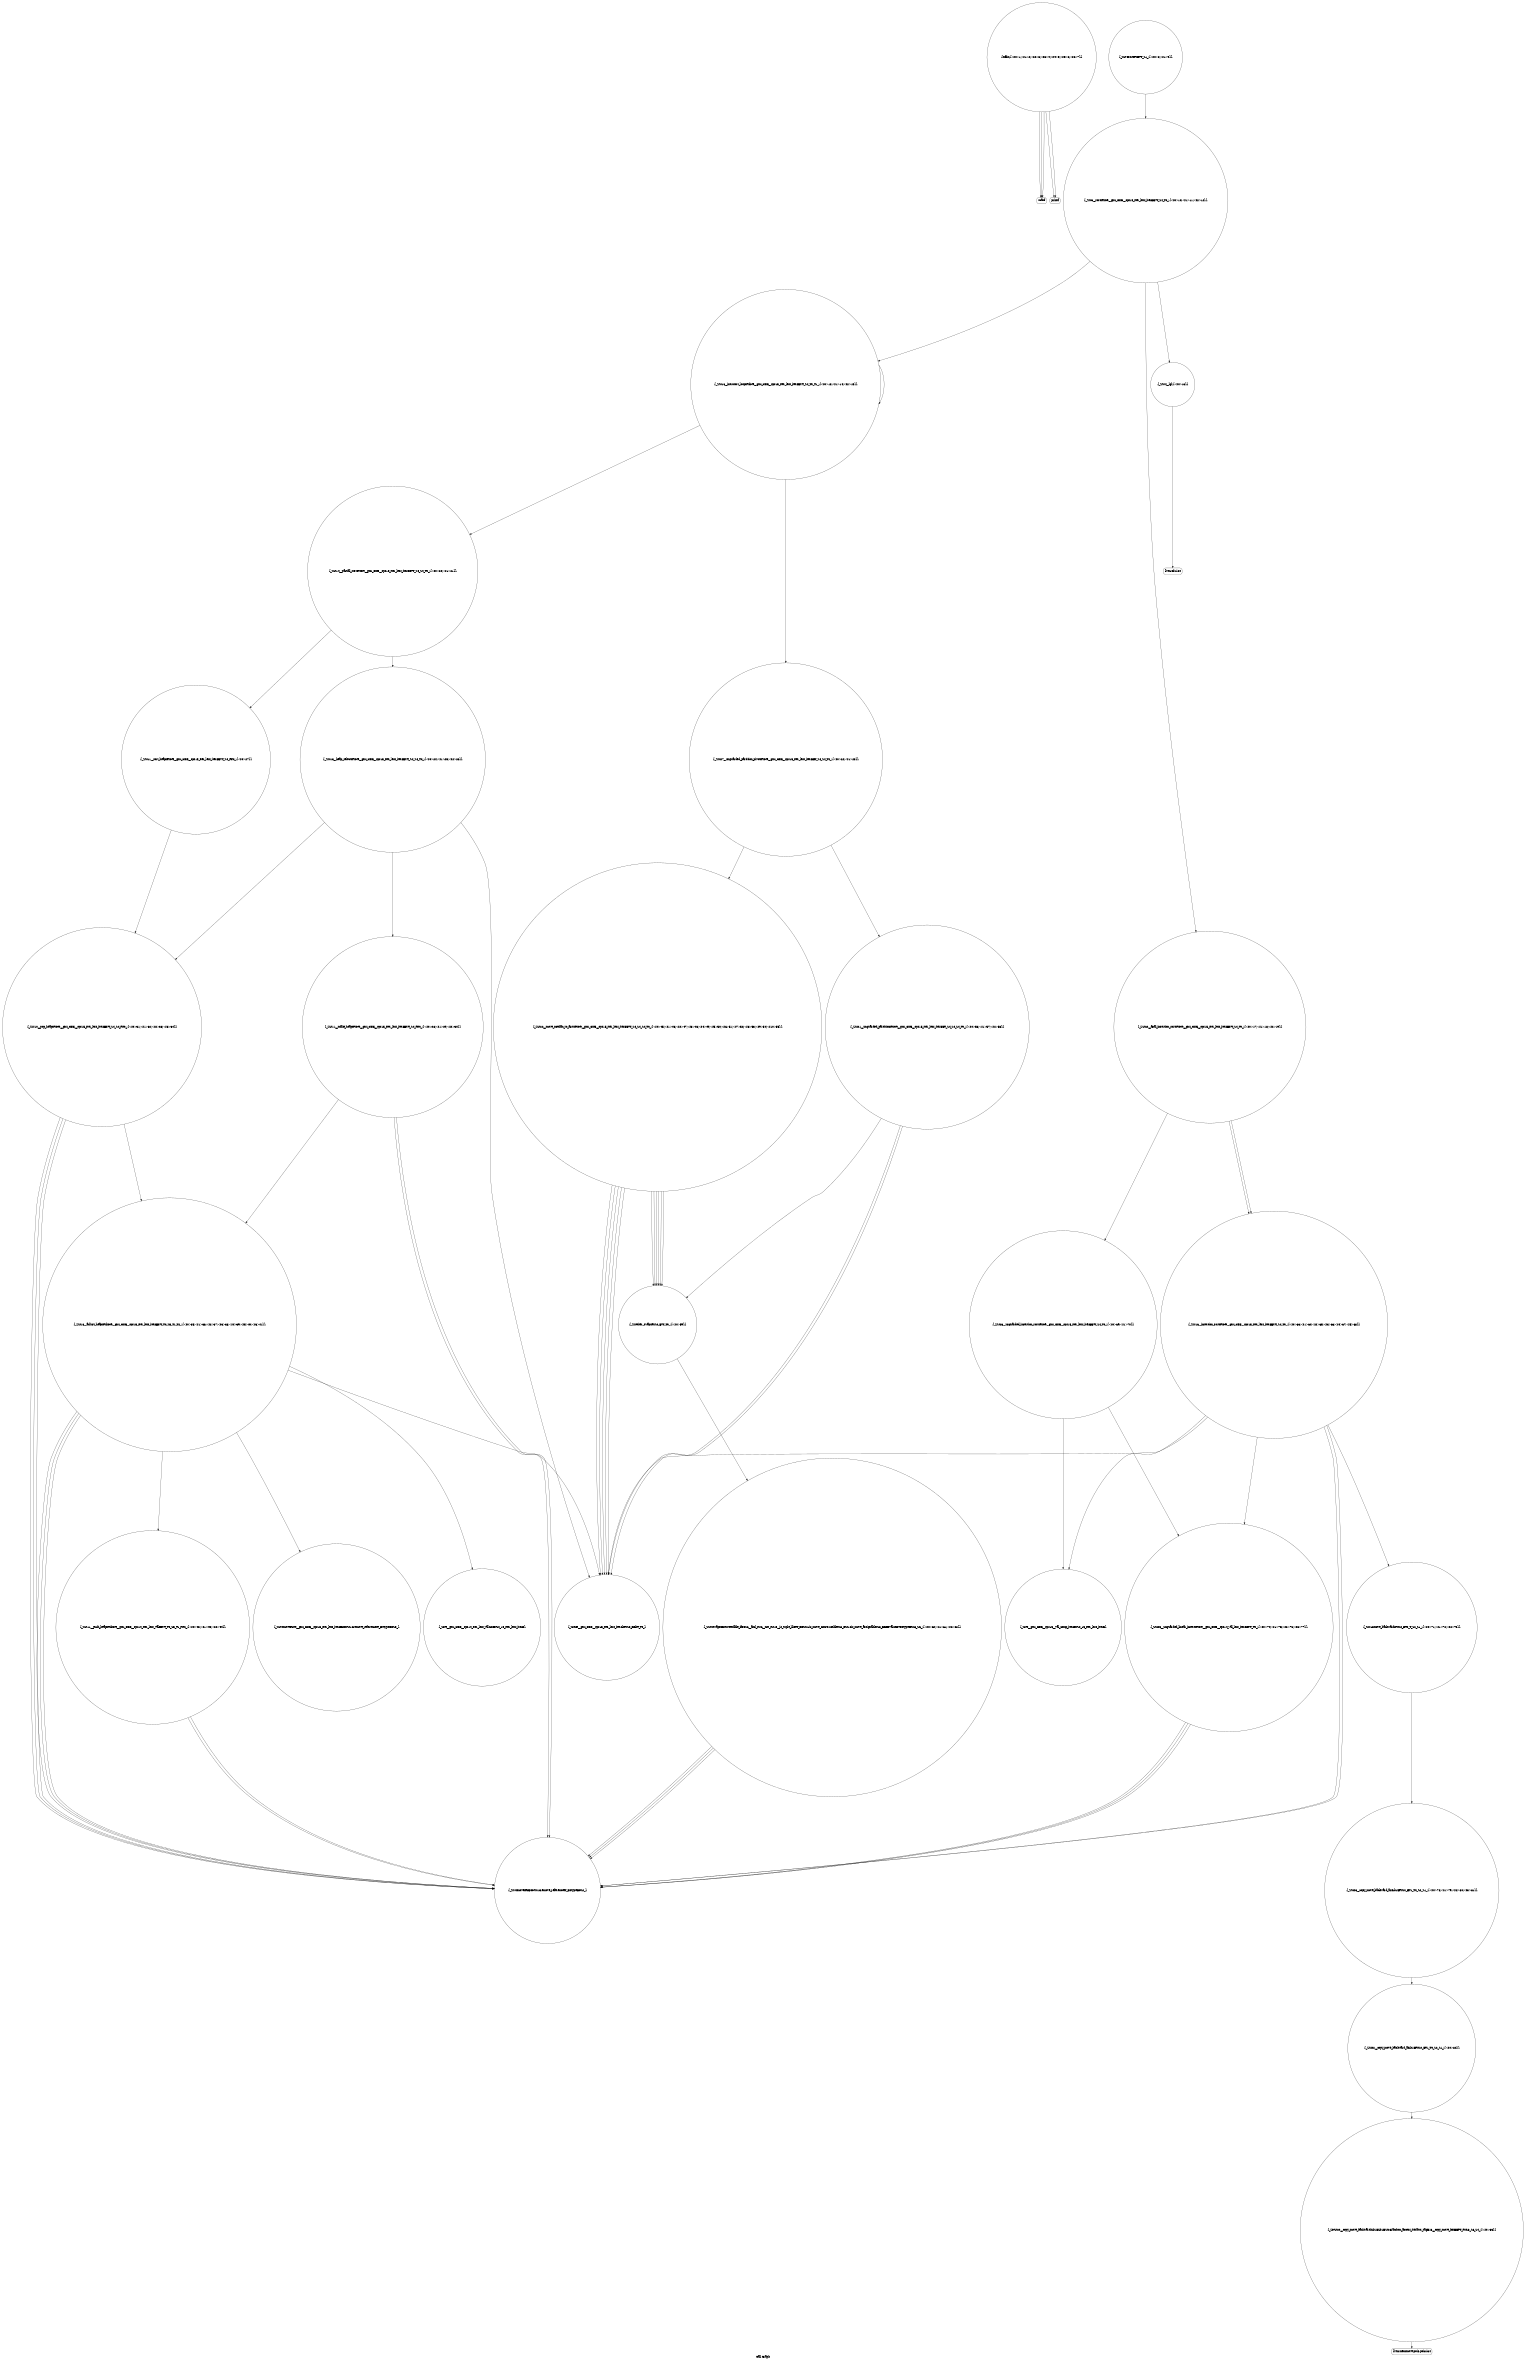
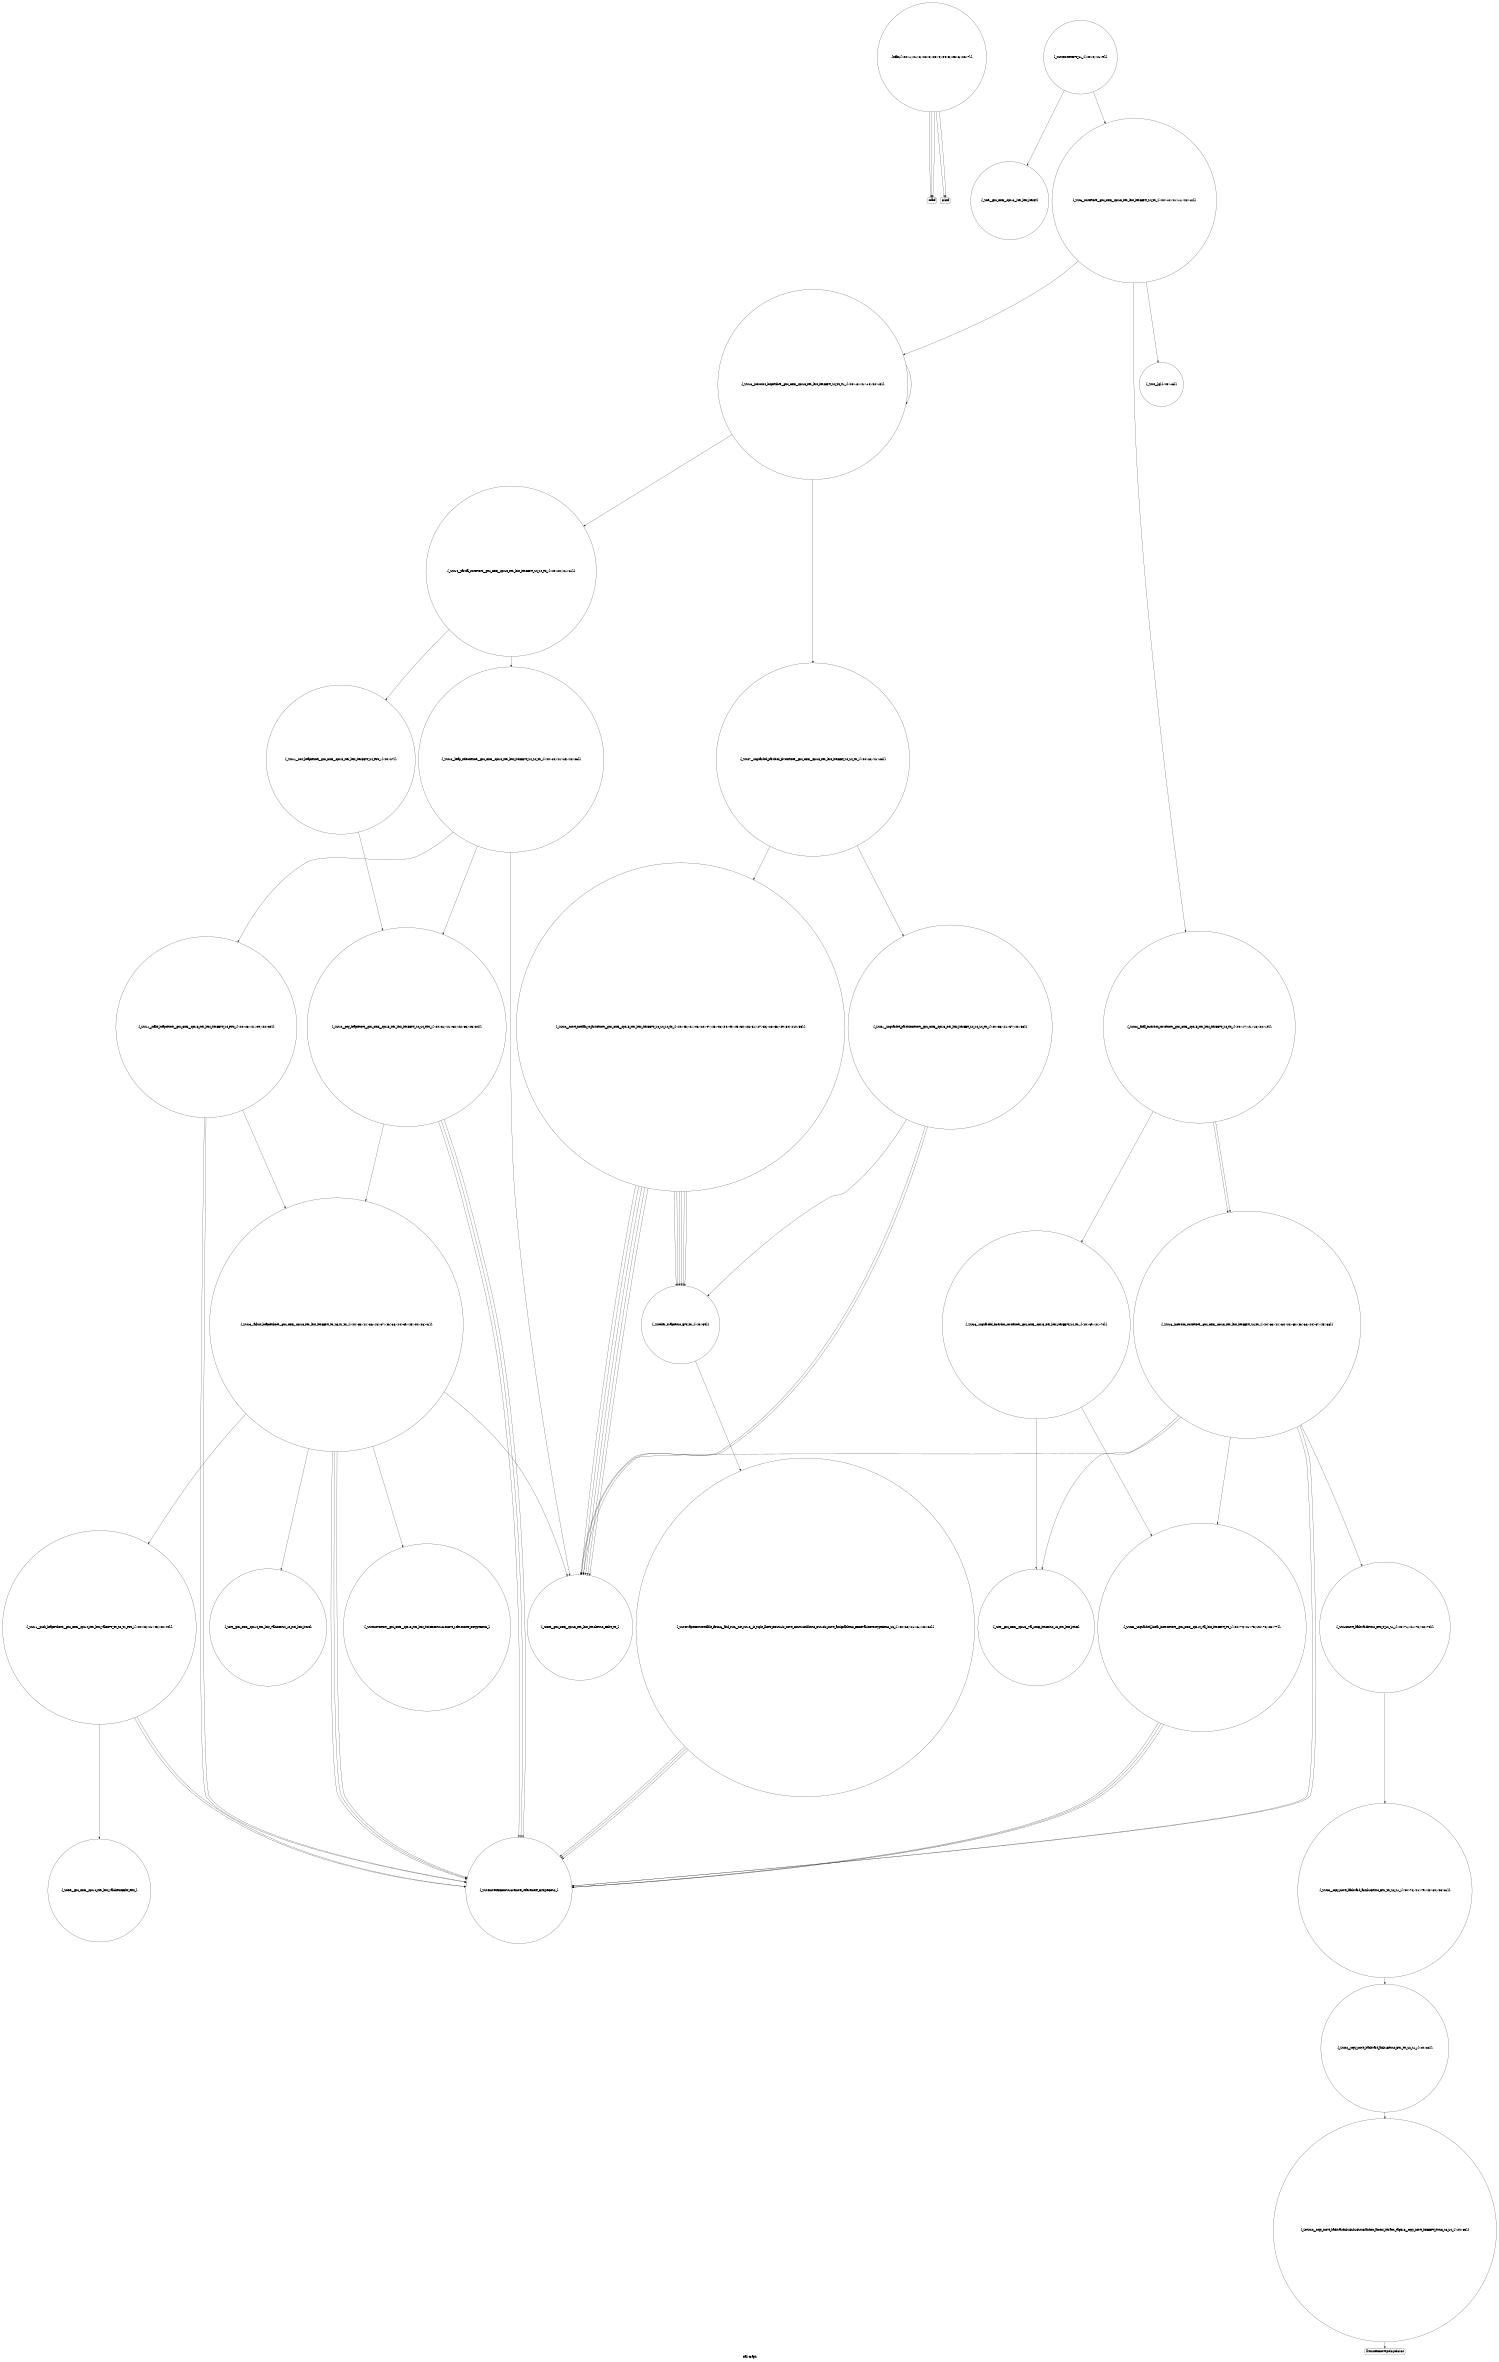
node "{_ZN9__gnu_cxx5__ops16__iter_less_iterEv}": added
node "llvm.ctlz.i64": removed
node "{_ZNK9__gnu_cxx5__ops14_Iter_less_valclIPxxEEbT_RT0_}": added
